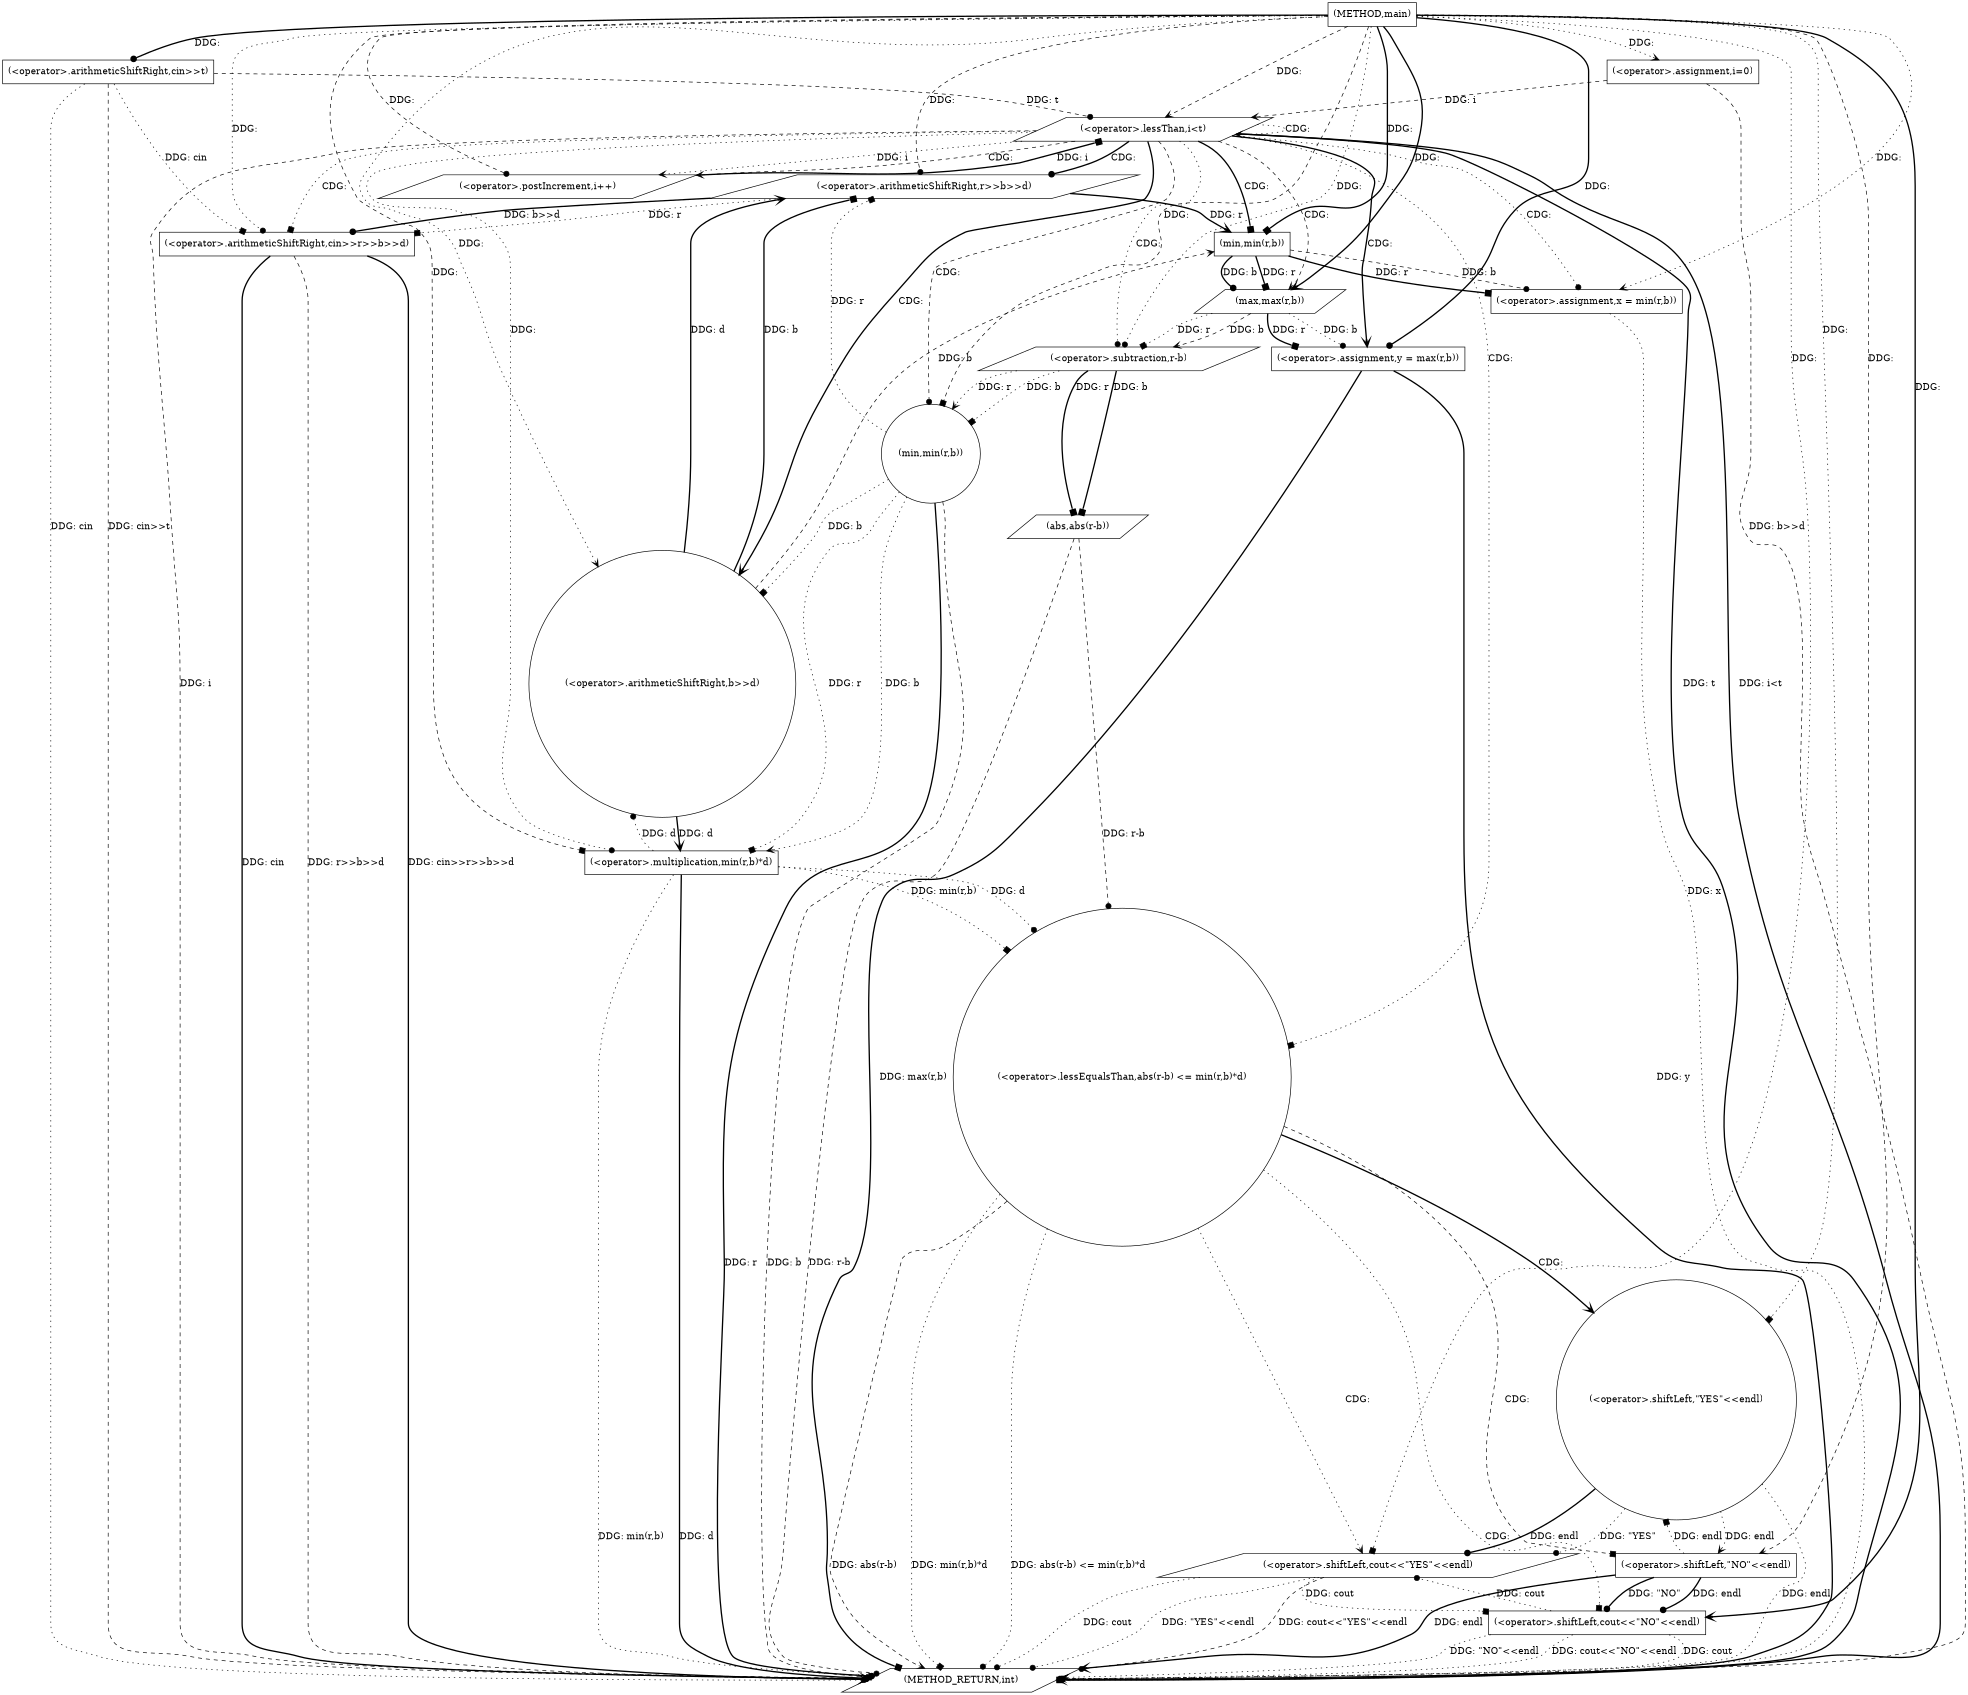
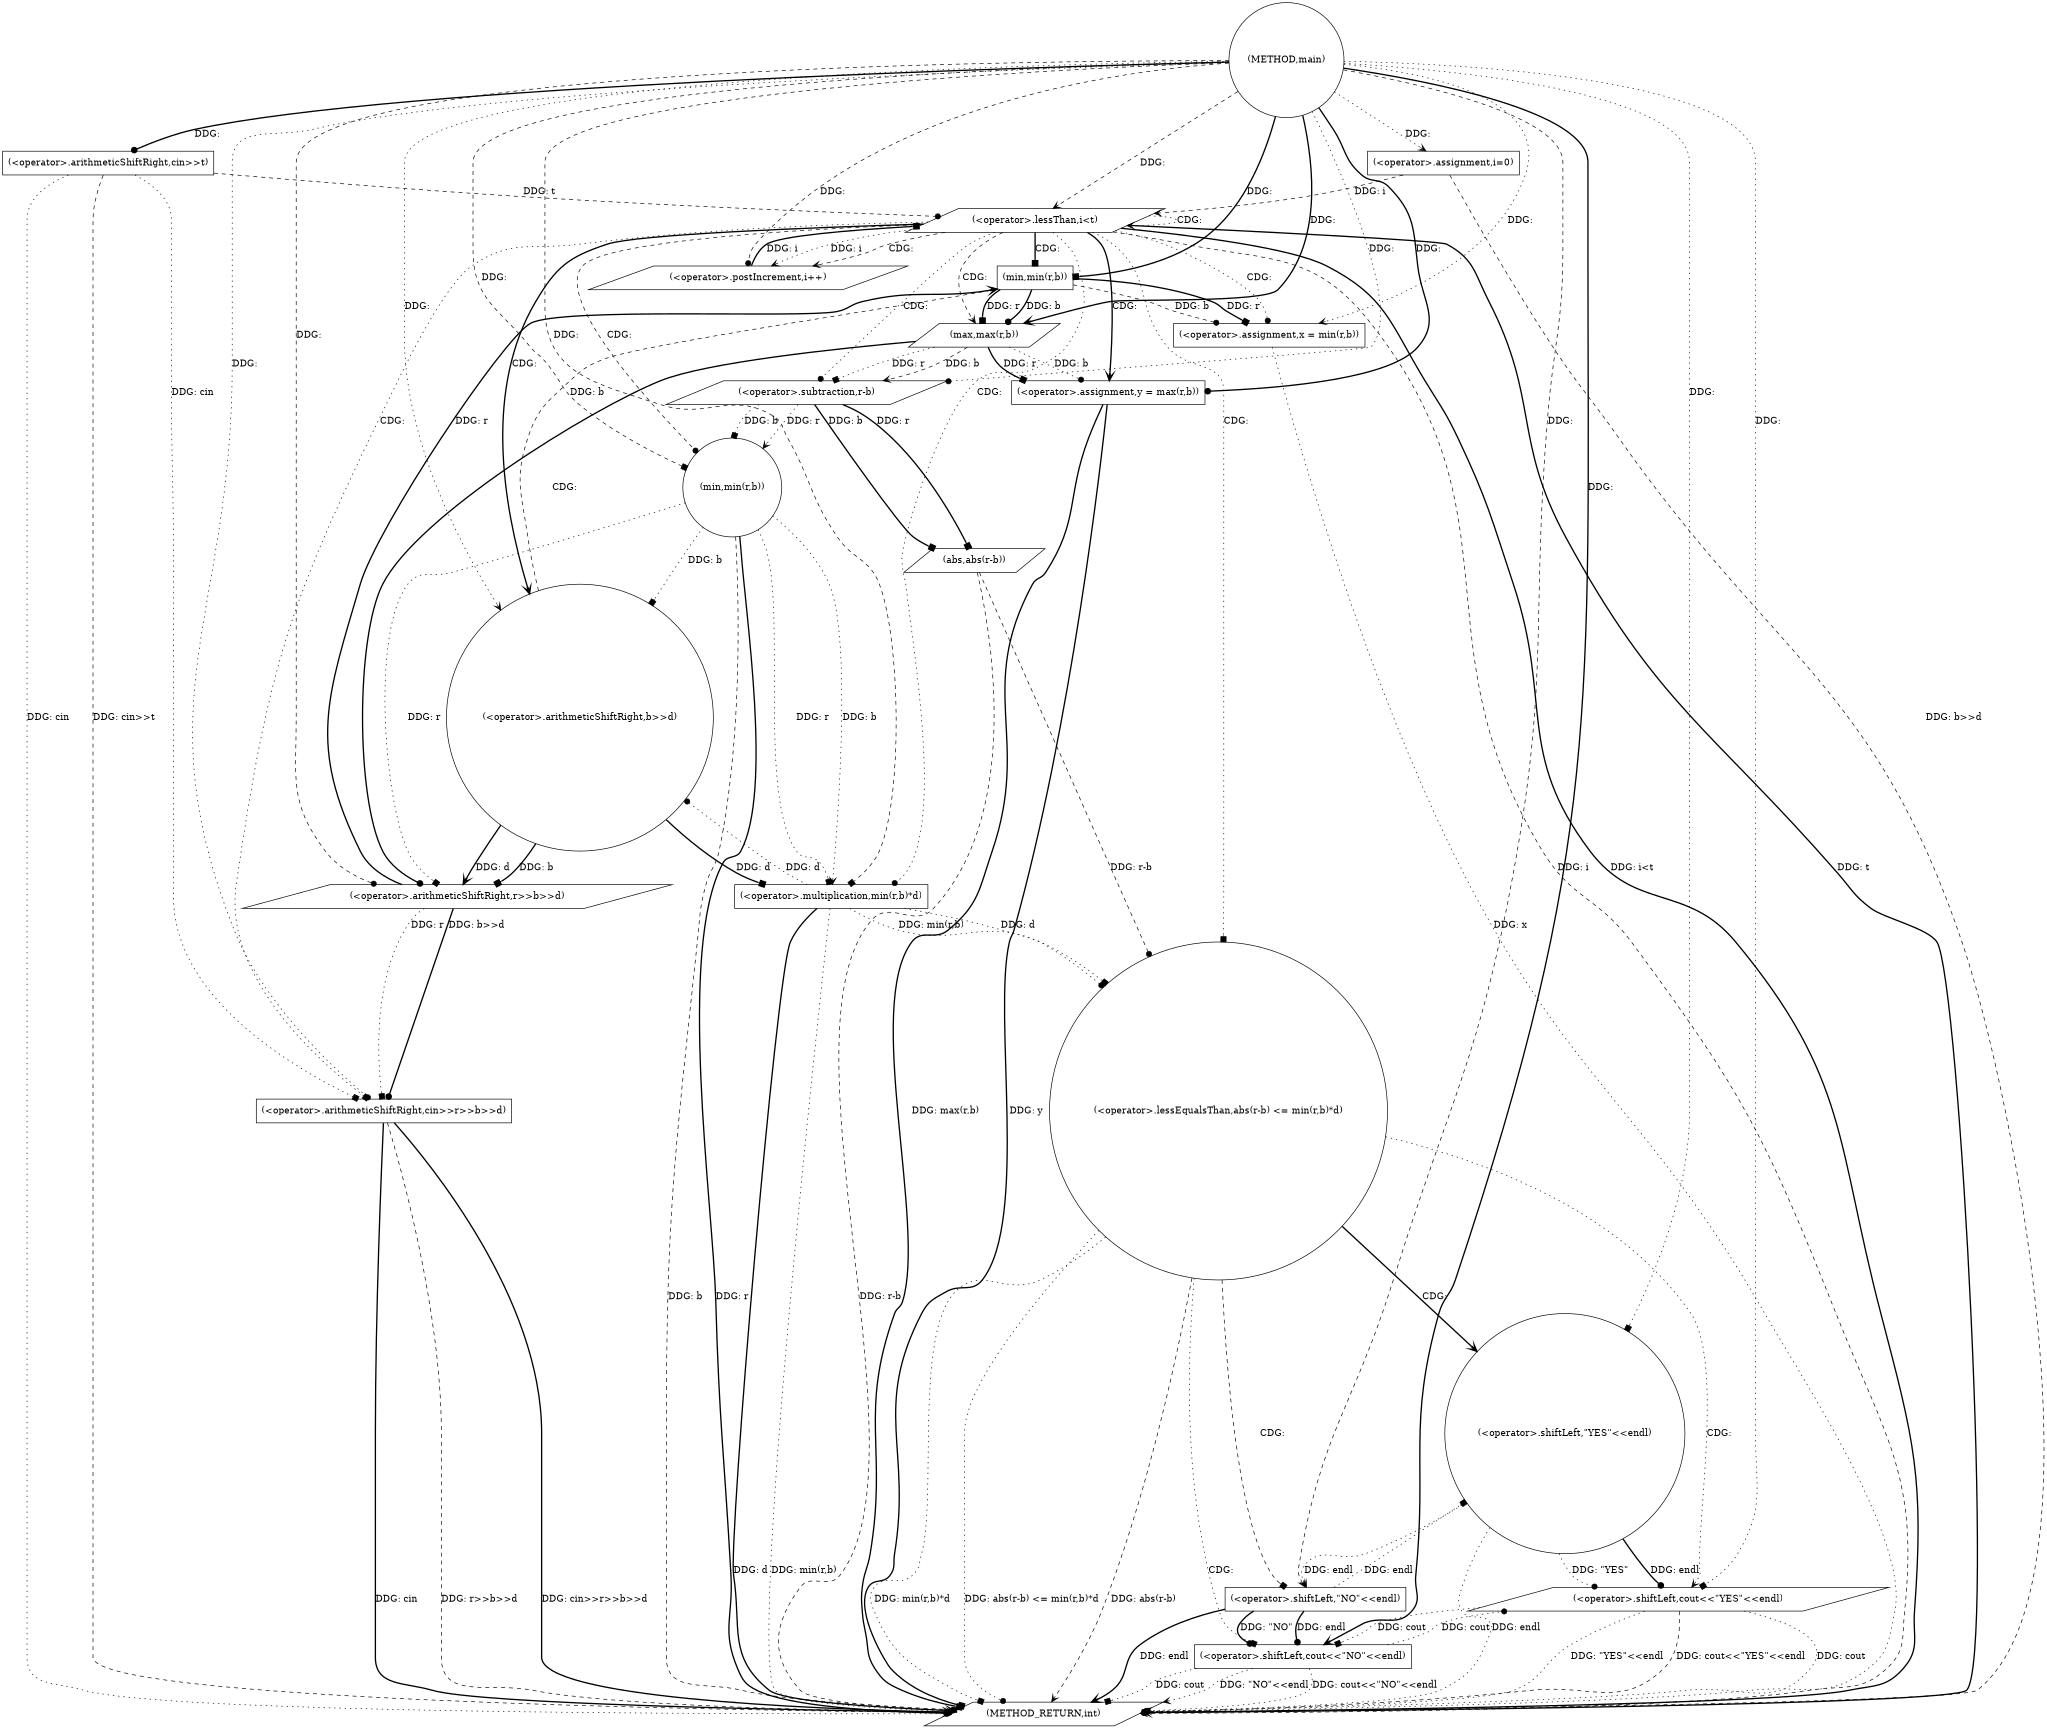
node "(METHOD,main)": shape box -> circle
edge "(<operator>.lessThan,i<t)" -> "(<operator>.arithmeticShiftRight,r>>b>>d)": now "(max,max(r,b))" -> "(<operator>.arithmeticShiftRight,r>>b>>d)"
edge "(<operator>.lessThan,i<t)" -> "(<operator>.multiplication,min(r,b)*d)": label "DDG: " -> "CDG: "
edge "(<operator>.arithmeticShiftRight,b>>d)" -> "(<operator>.multiplication,min(r,b)*d)": arrowhead vee -> box
